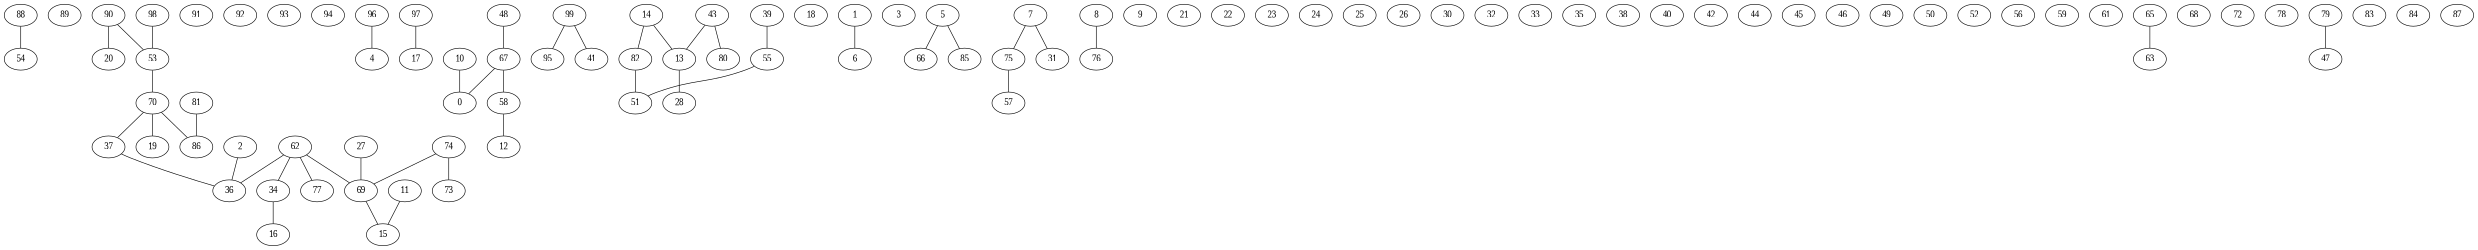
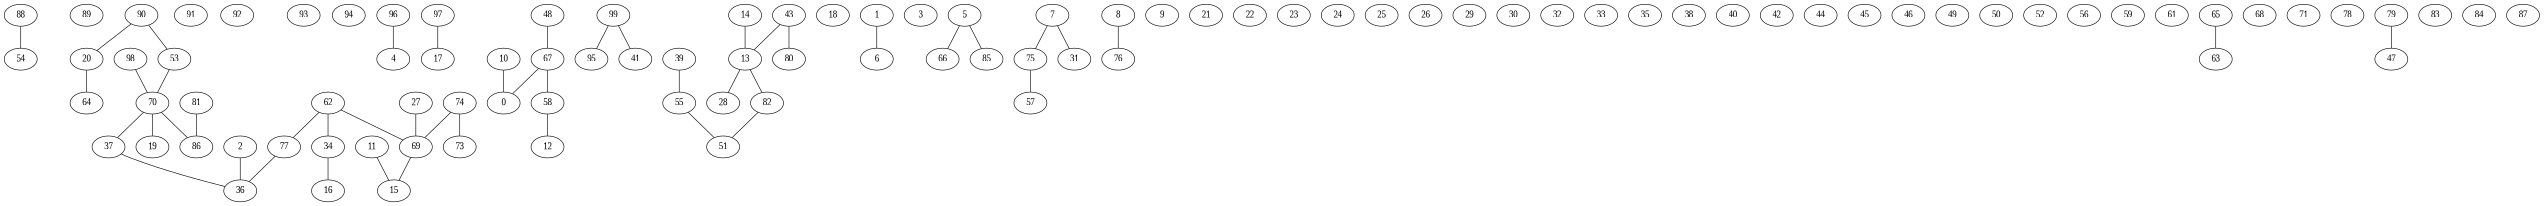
node "29": added
node "72": label "72" -> "71"
edge "98" -- "53": now "98" -- "70"
edge "14" -- "82": now "13" -- "82"
node "64": added
edge "62" -- "36": now "77" -- "36"
